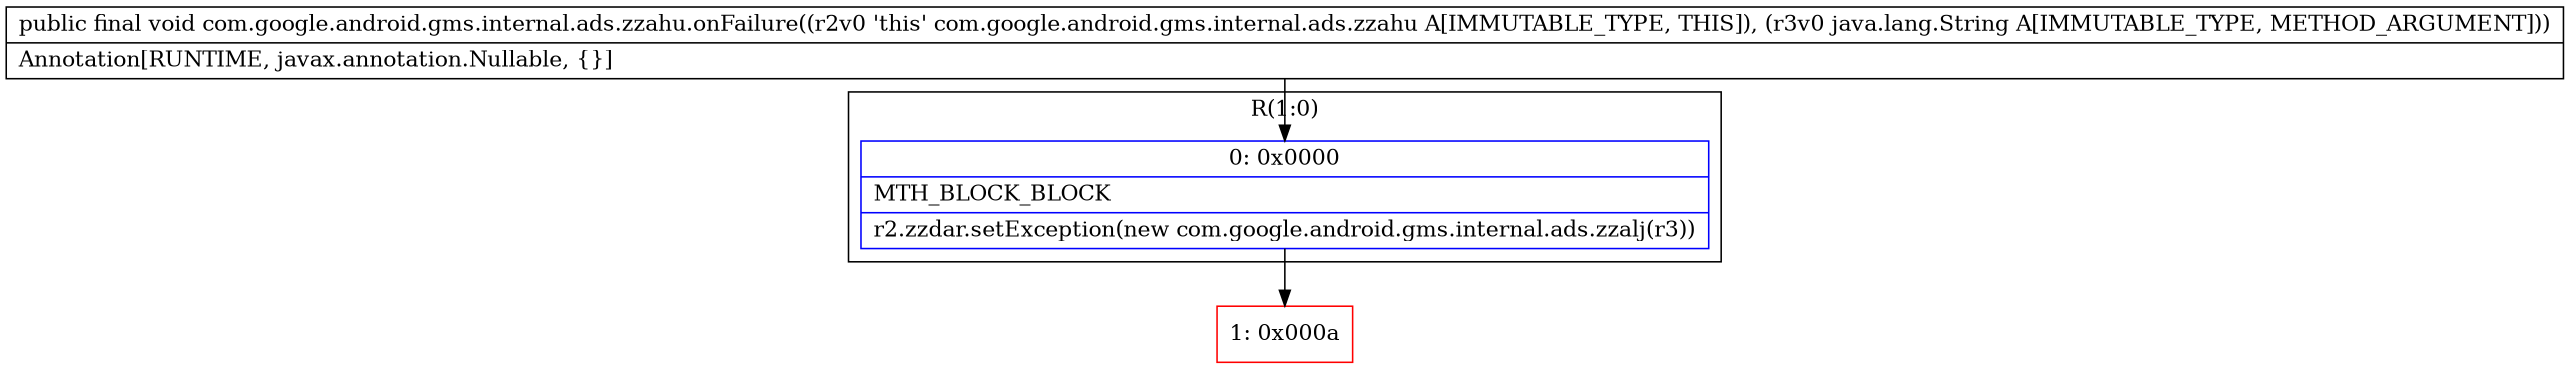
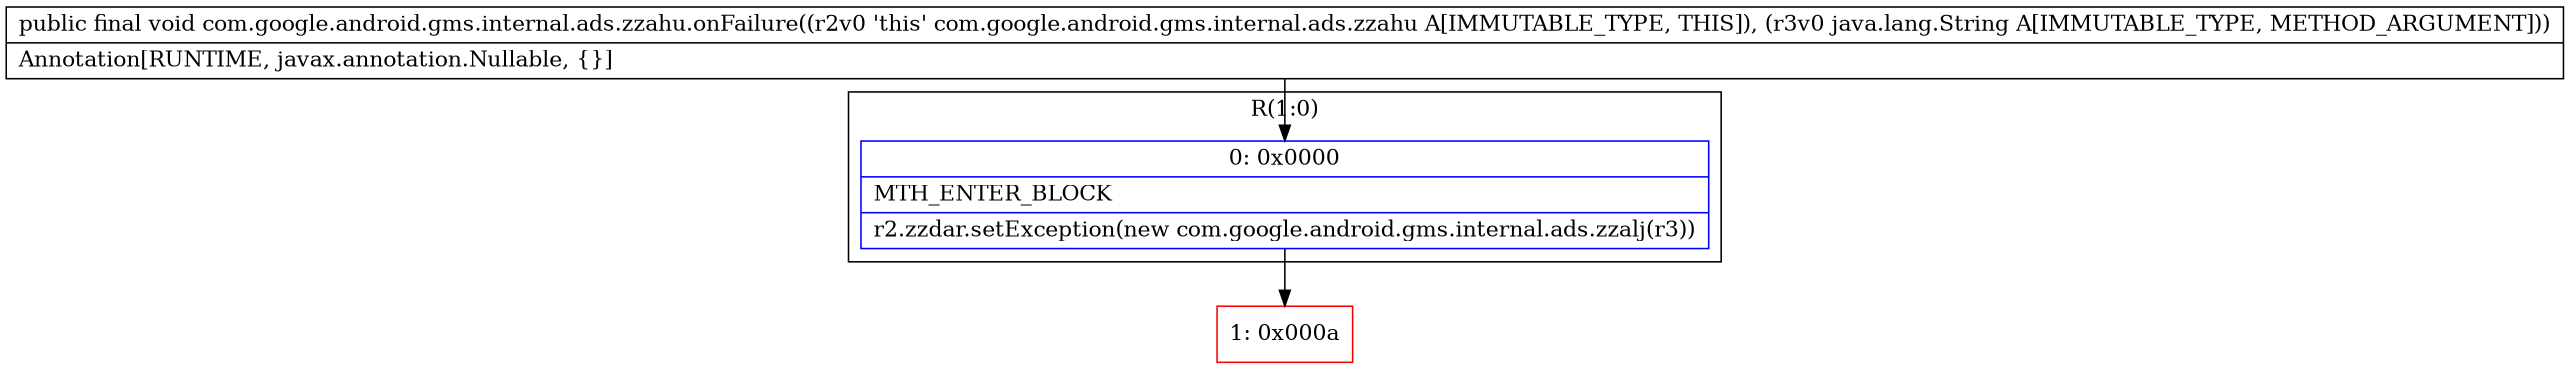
node "0: 0x0000": text "MTH_BLOCK_BLOCK" -> "MTH_ENTER_BLOCK"
